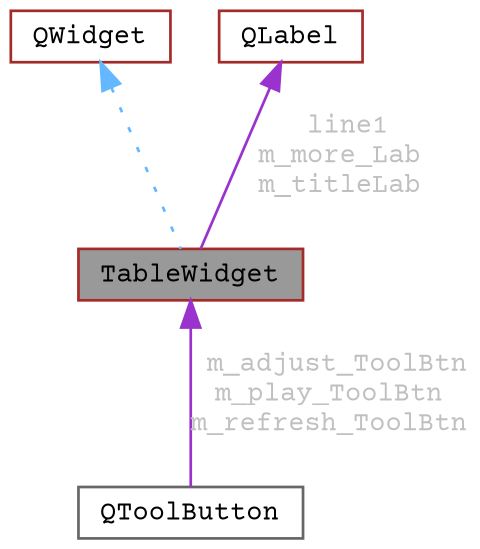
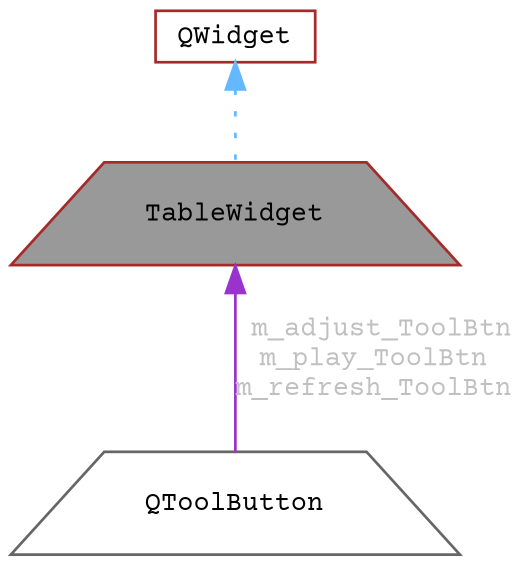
node "QLabel": removed
node "TableWidget": shape box -> trapezium
node "QToolButton": shape box -> trapezium
